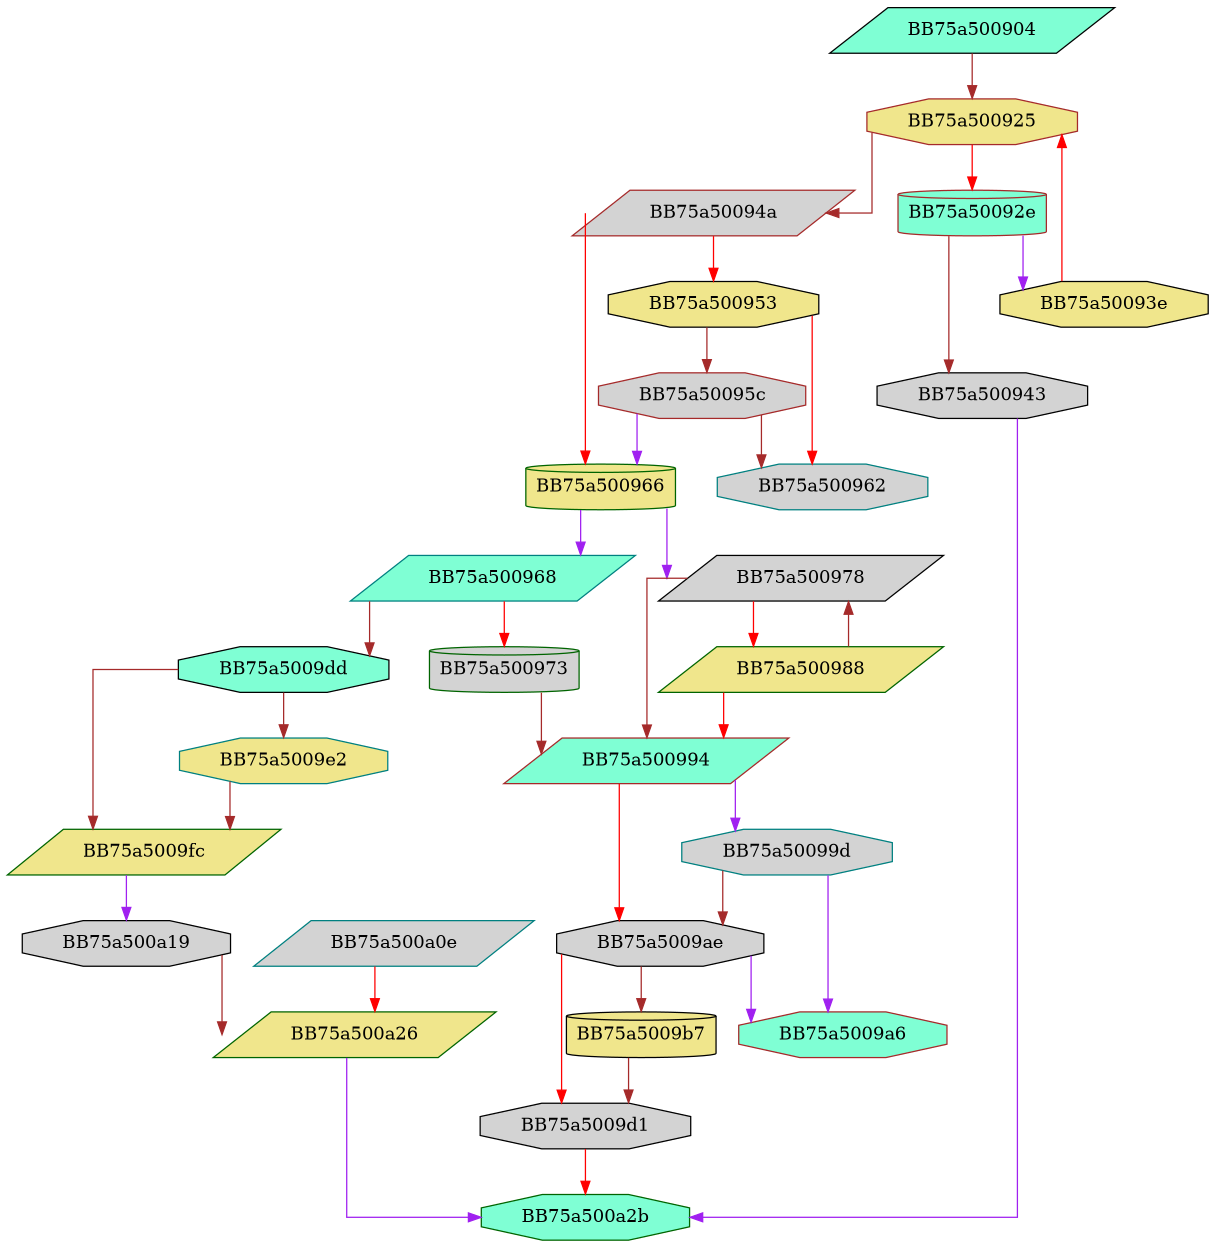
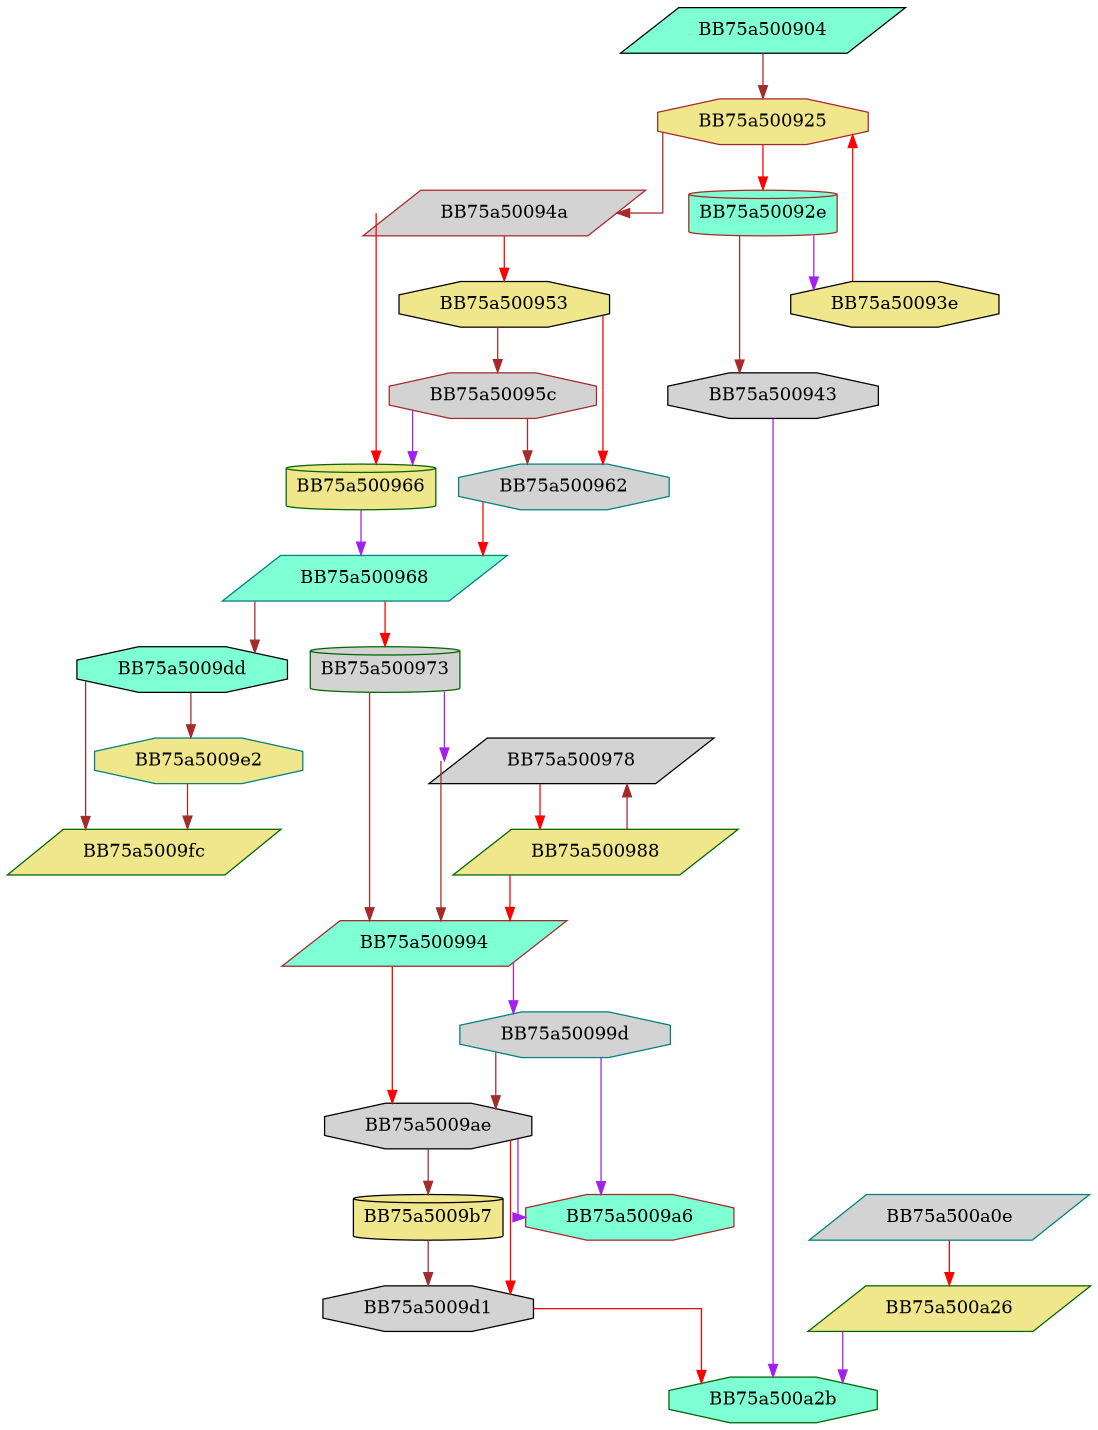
edge "BB75a500962" -> "BB75a500968": added
edge "BB75a500966" -> "BB75a500978": now "BB75a500973" -> "BB75a500978"
node "BB75a500a19": removed
